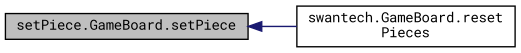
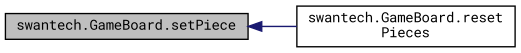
node "setPiece.GameBoard.setPiece": label "setPiece.GameBoard.setPiece" -> "swantech.GameBoard.setPiece"
